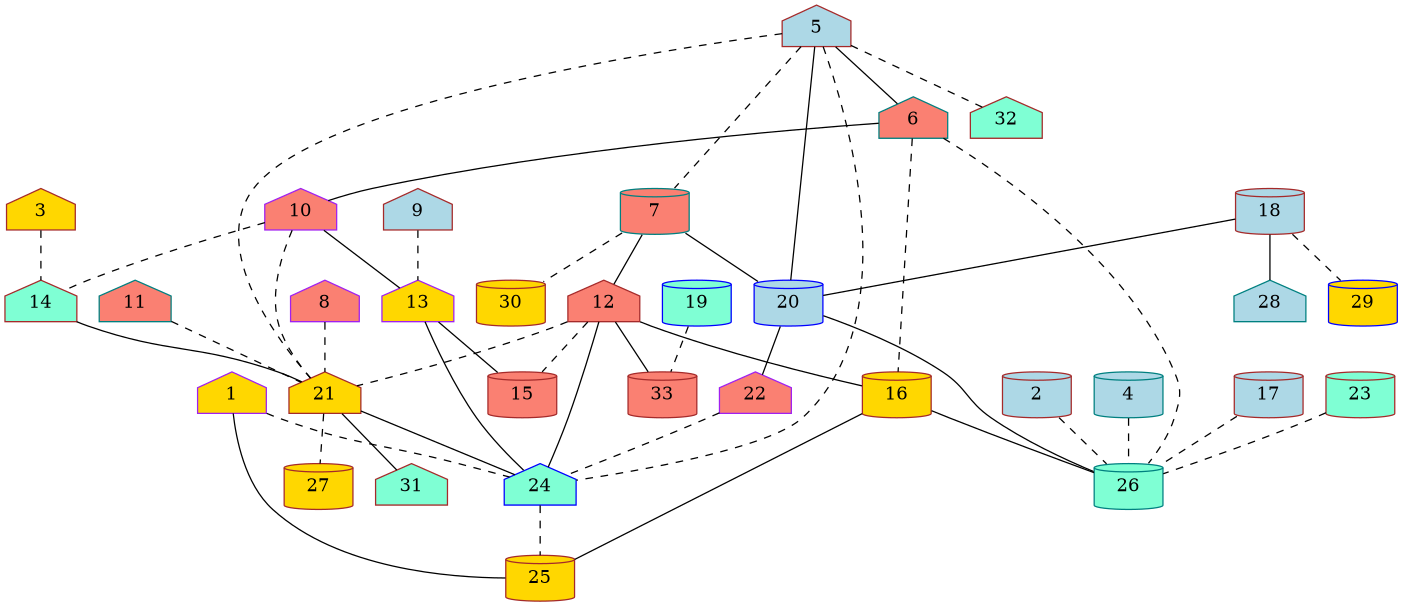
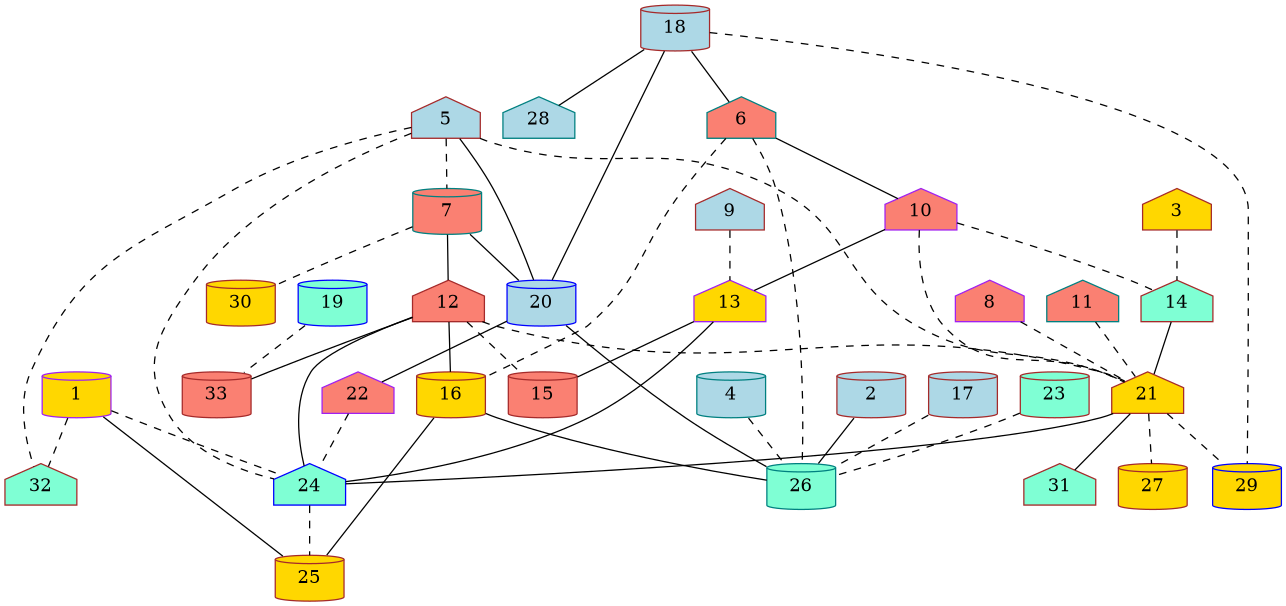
edge "5" -- "6": now "18" -- "6"
node "1": shape house -> cylinder
edge "21" -- "29": added
edge "2" -- "26": style dashed -> solid
edge "1" -- "32": added
